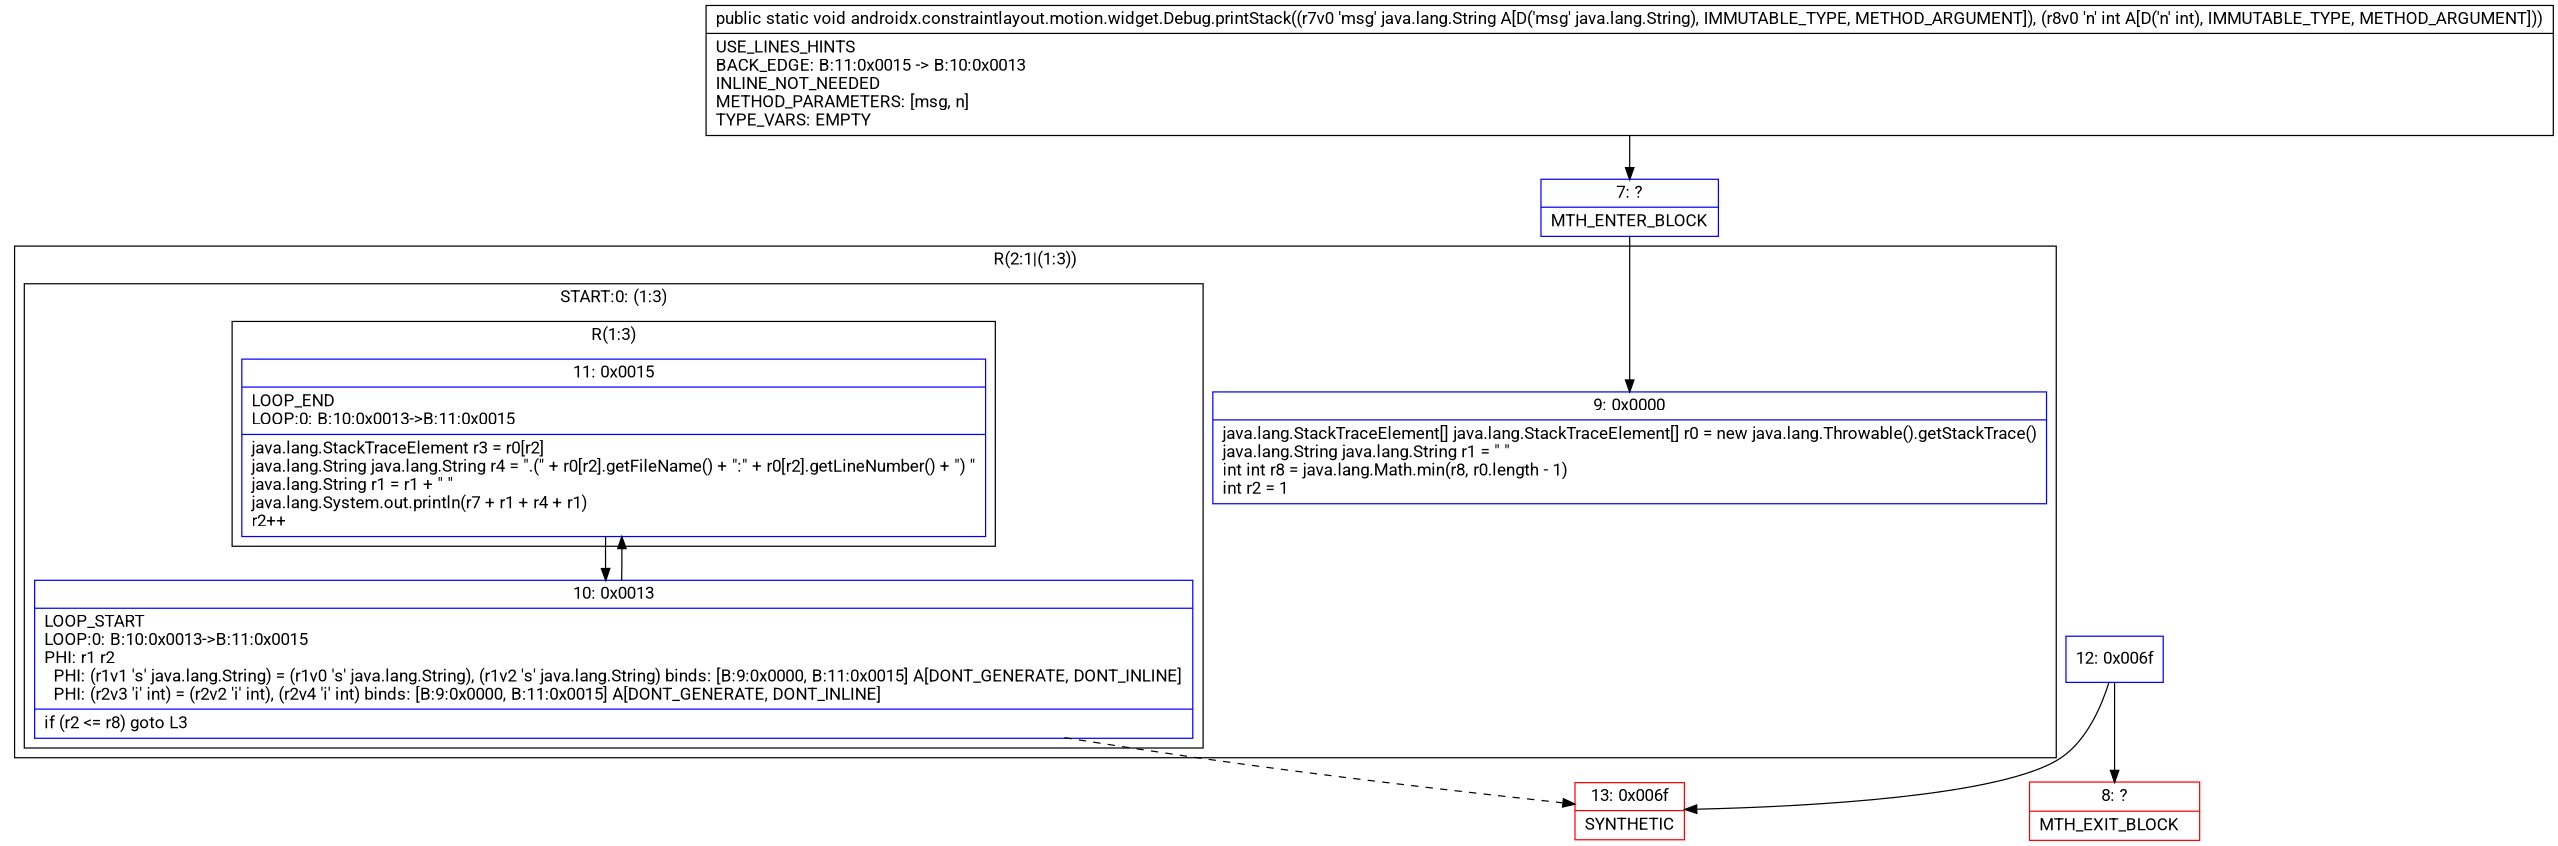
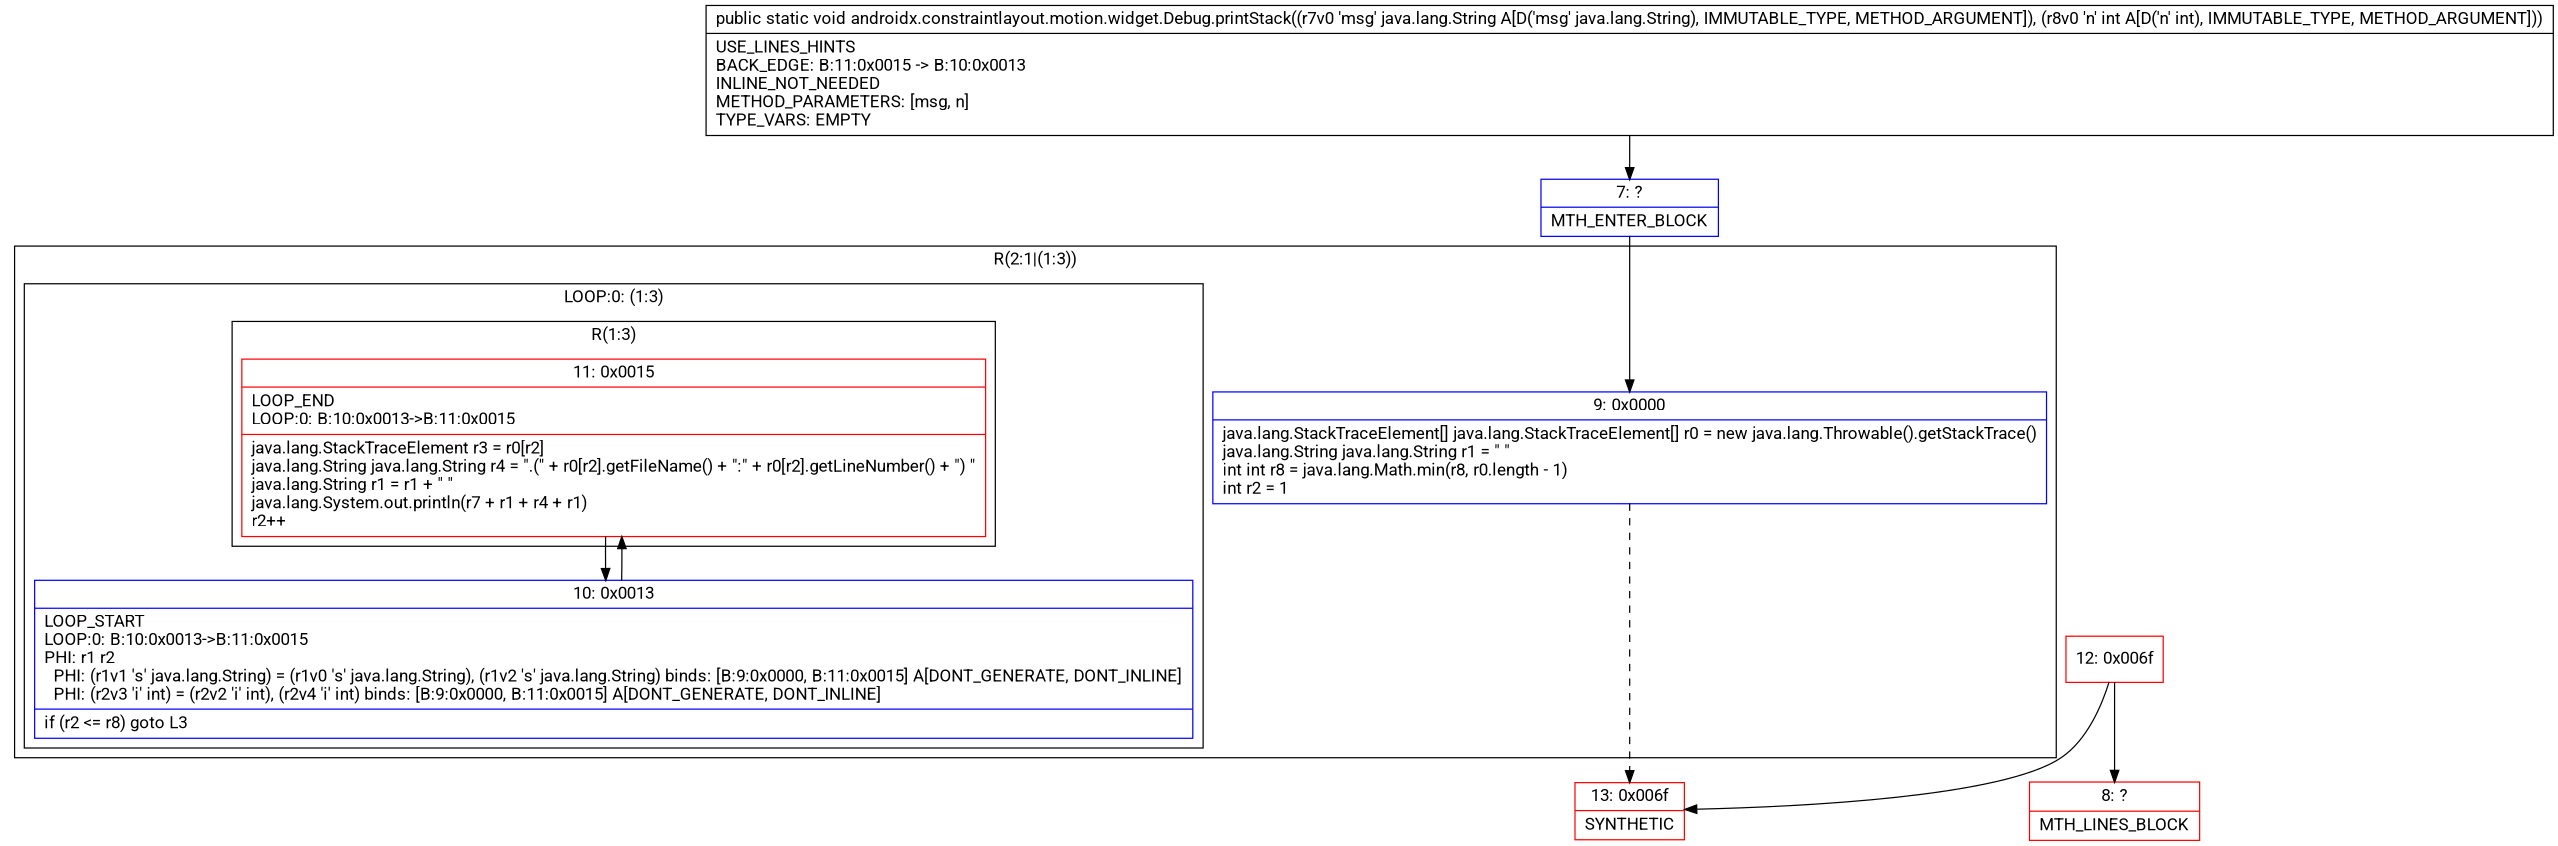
cluster "START:0: (1:3)": label "START:0: (1:3)" -> "LOOP:0: (1:3)"
node "11: 0x0015": color blue -> red
node "12: 0x006f": color blue -> red
edge "10: 0x0013" -> "13: 0x006f": now "9: 0x0000" -> "13: 0x006f"
node "8: ?": text "MTH_EXIT_BLOCK" -> "MTH_LINES_BLOCK"
